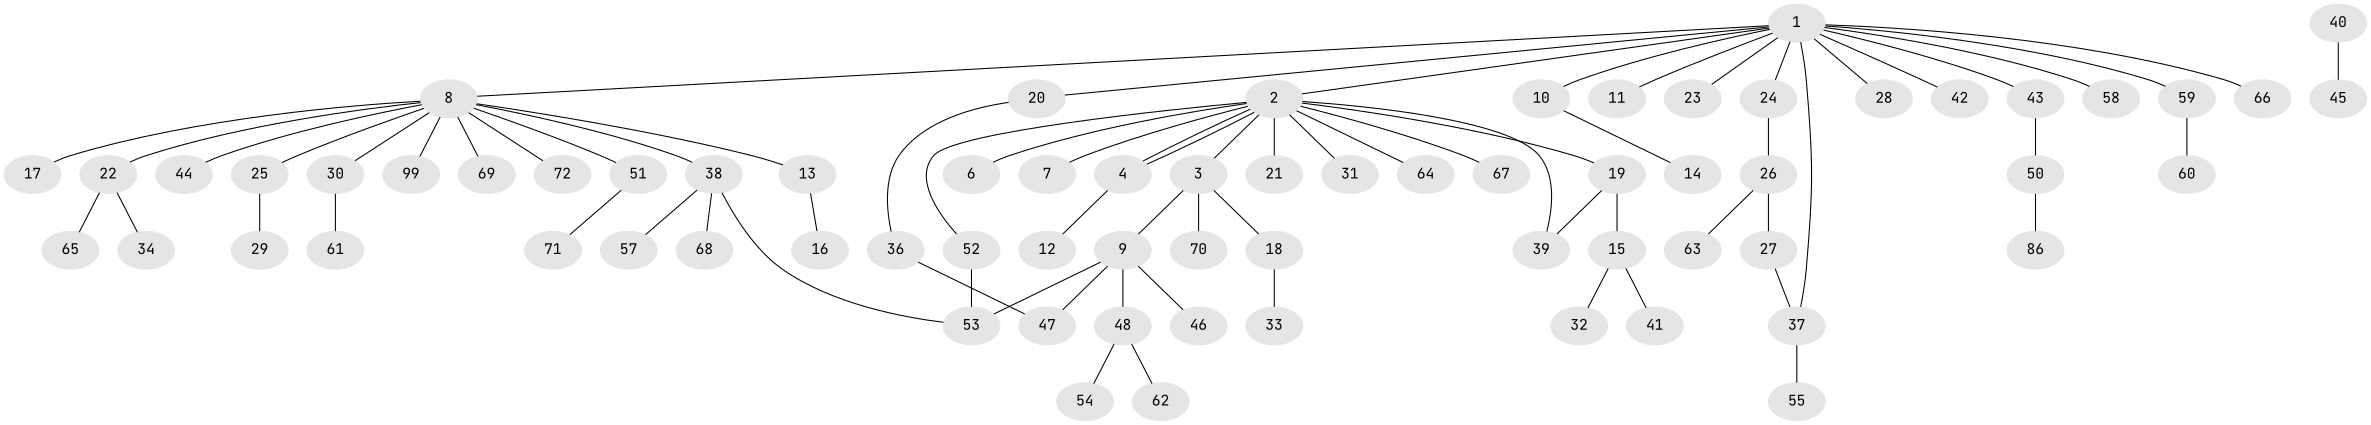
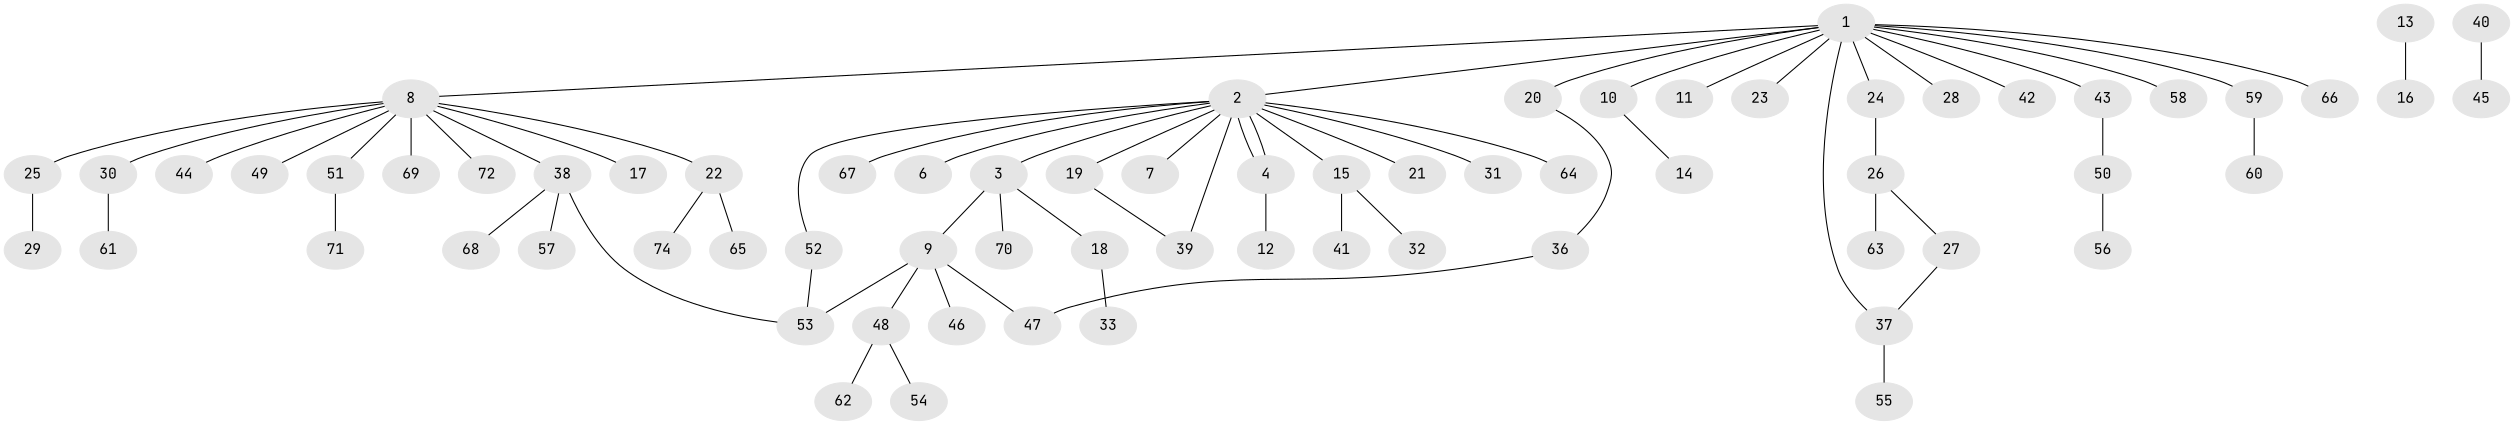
edge "8" -- "13": removed
node "99": label "99" -> "49"
edge "19" -- "15": now "2" -- "15"
node "34": label "34" -> "74"
node "86": label "86" -> "56"
